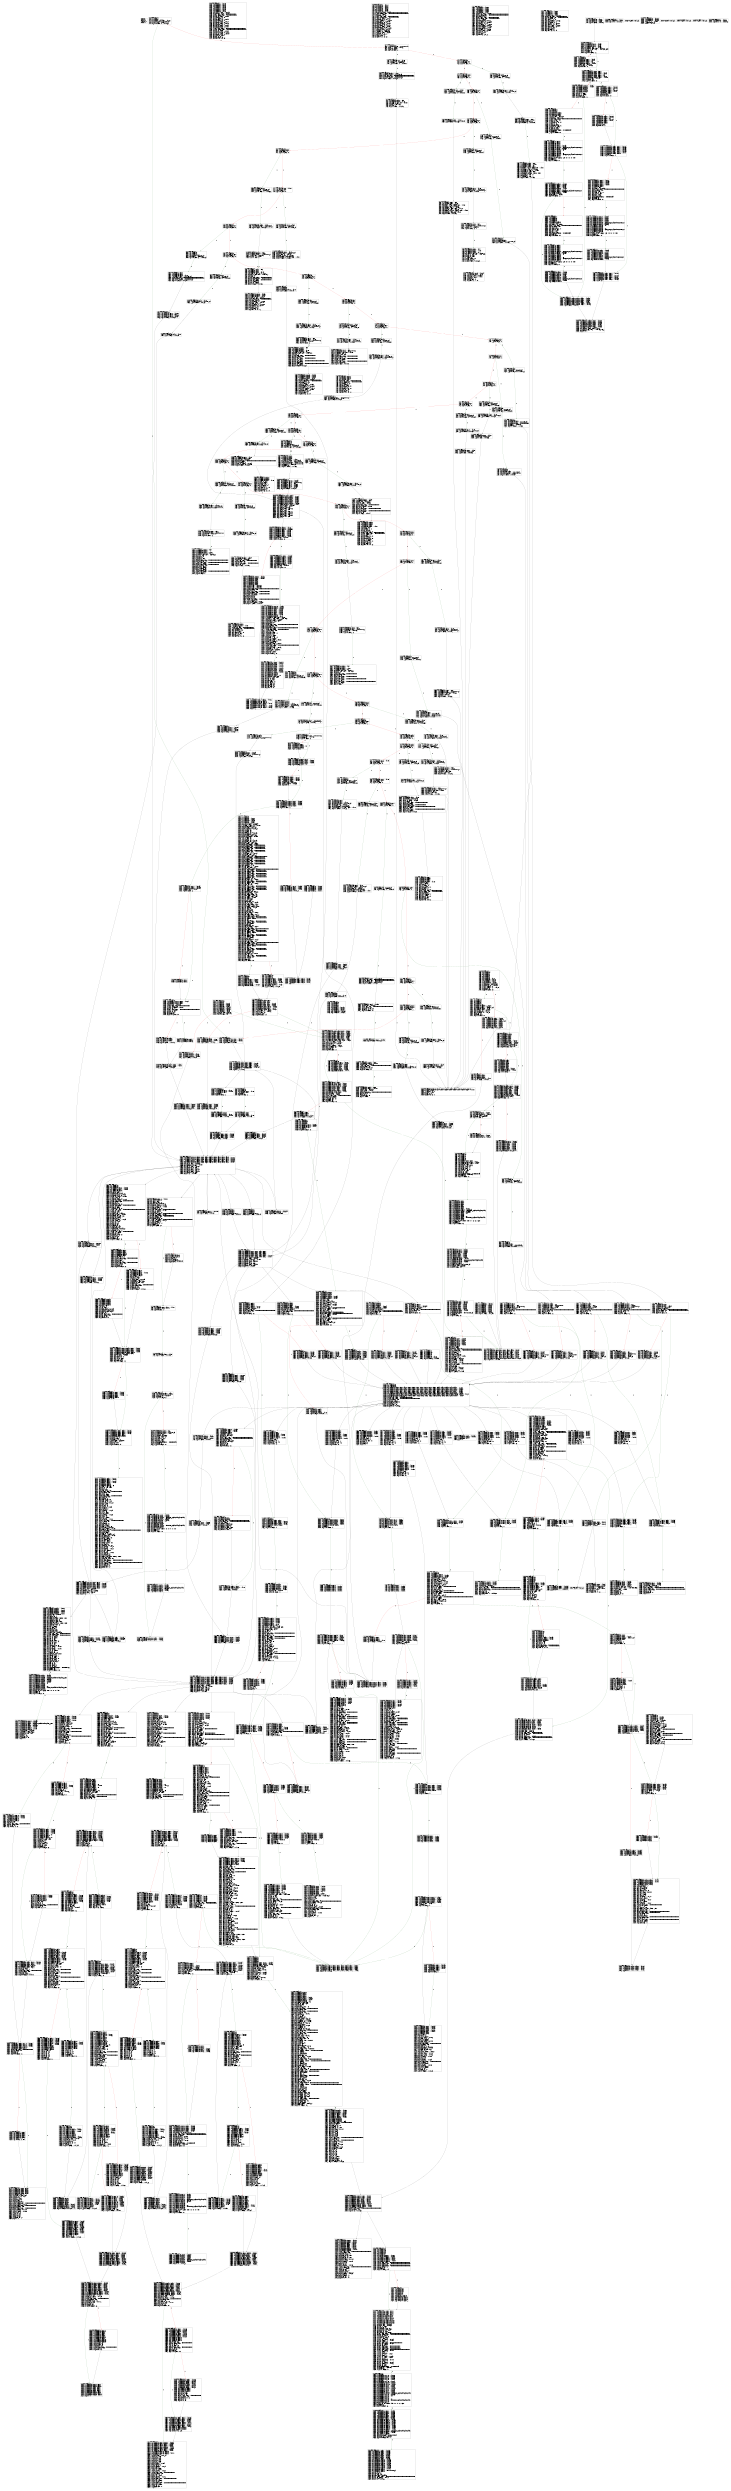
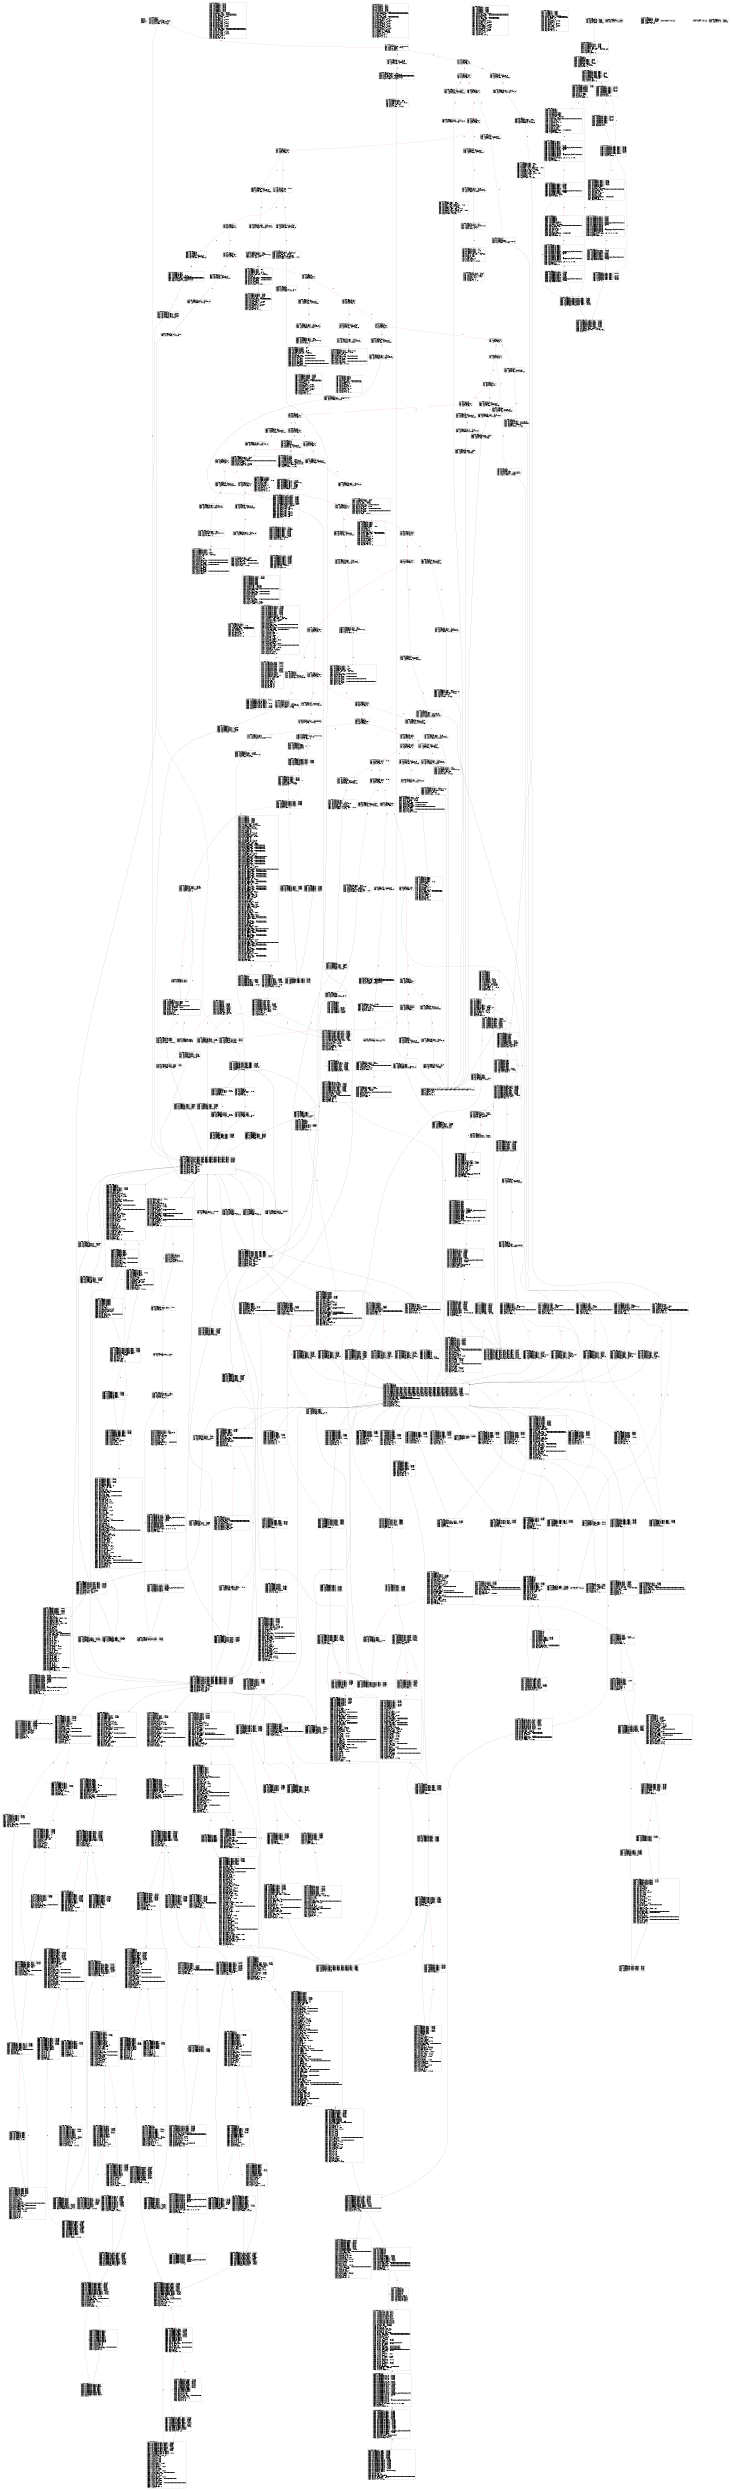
node "----- BLOCK ~3cb5 ----- 0x3cb5: .0 = STOP // STOPx4fa9": removed
node "----- BLOCK ~3ce0 ----- 0x3ce0: .0 = STOP // STOPx4fa9": removed
